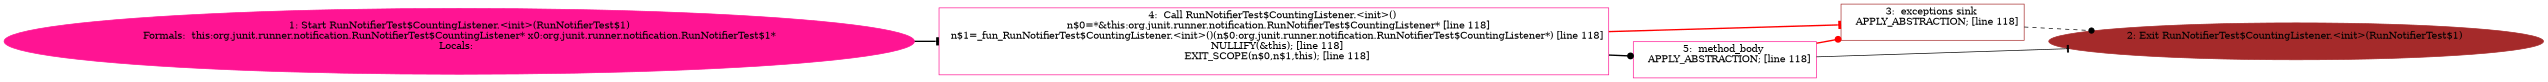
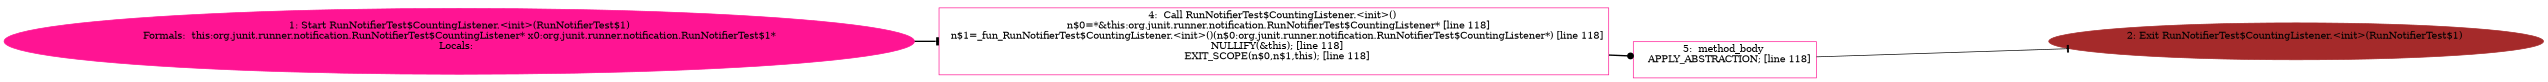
node "3:  exceptions sink APPLY_ABSTRACTION; [line 118]": removed
